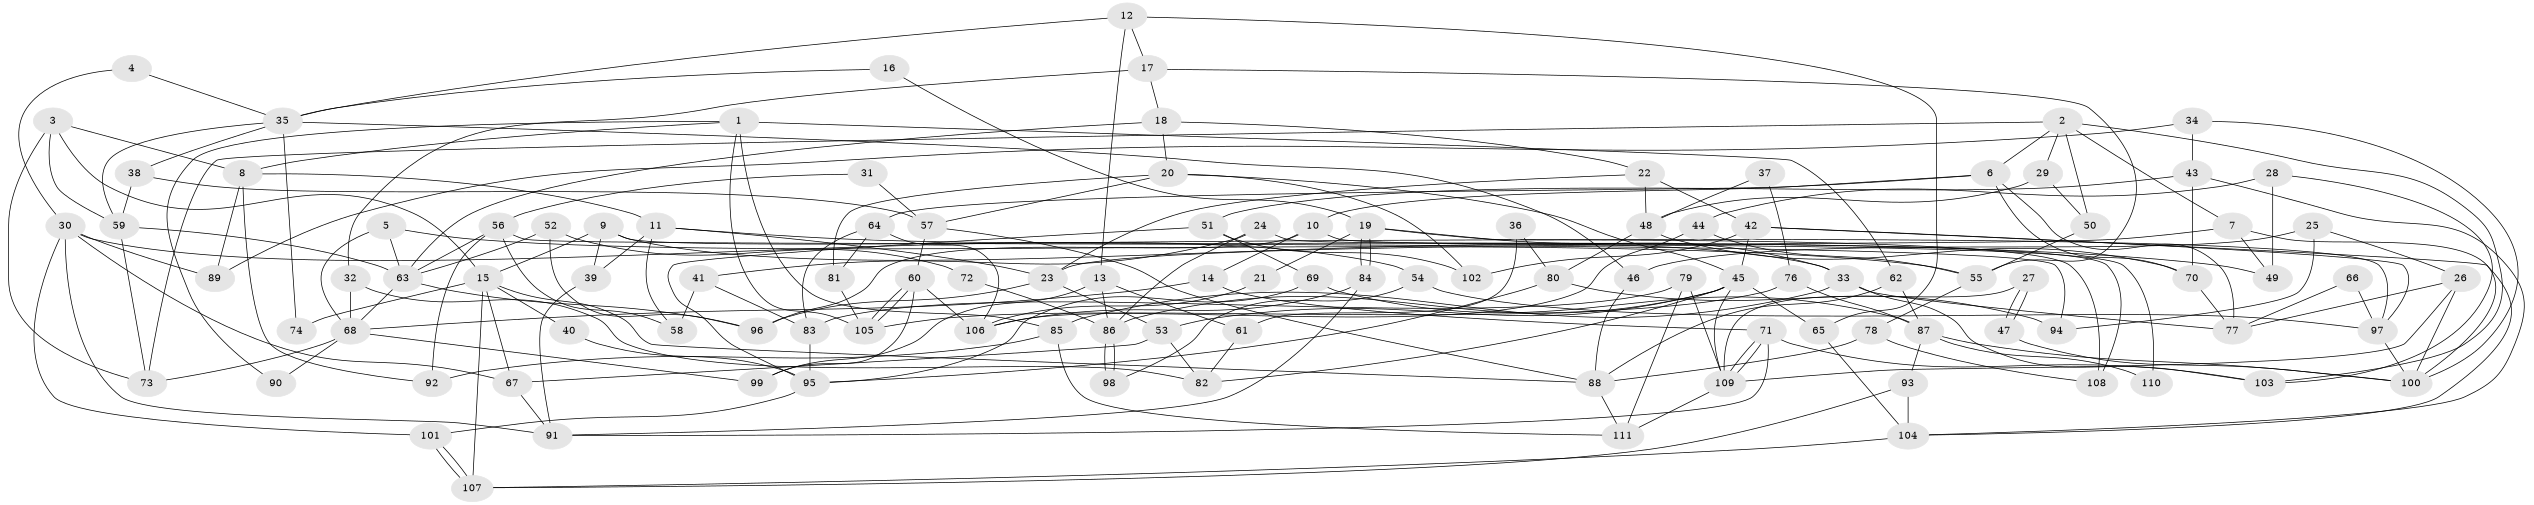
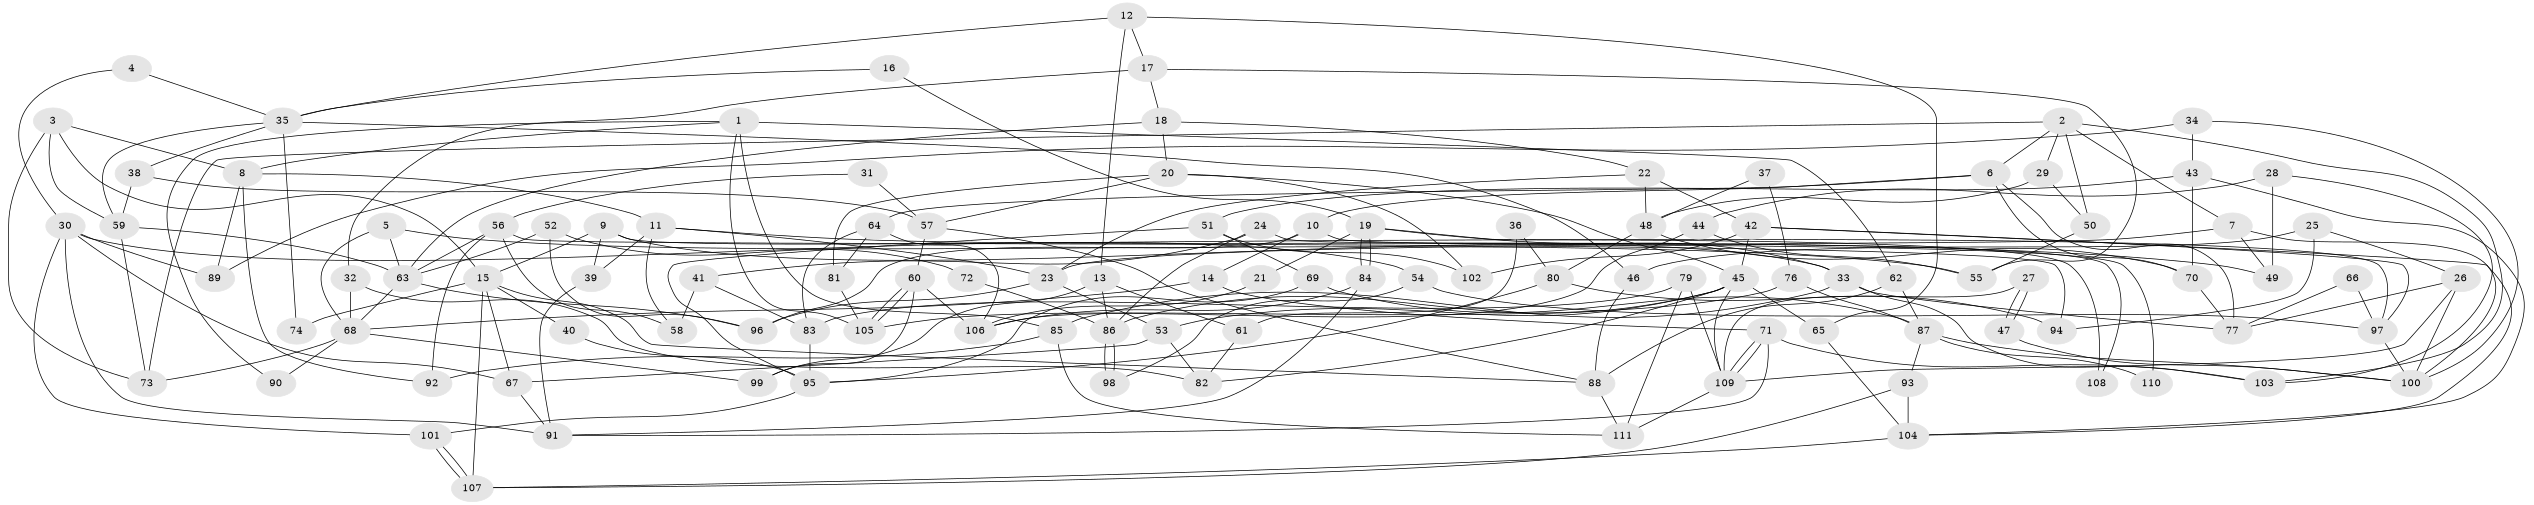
node "78": removed
